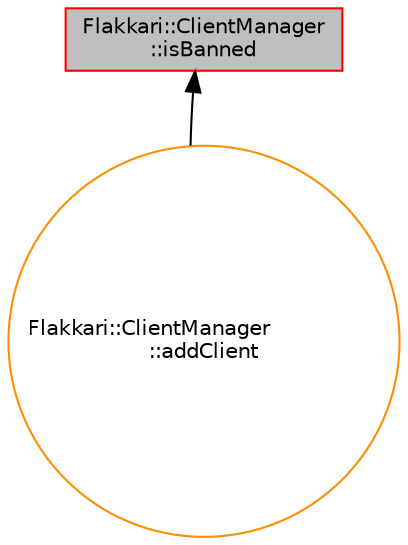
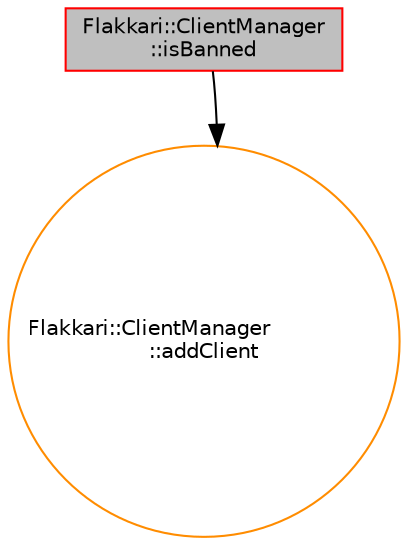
edge "Flakkari::ClientManager ::addClient" -> "Flakkari::ClientManager ::isBanned": reversed
